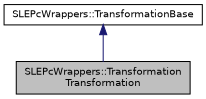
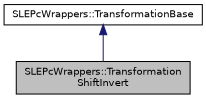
node "SLEPcWrappers::Transformation Transformation": label "SLEPcWrappers::Transformation Transformation" -> "SLEPcWrappers::Transformation ShiftInvert"
